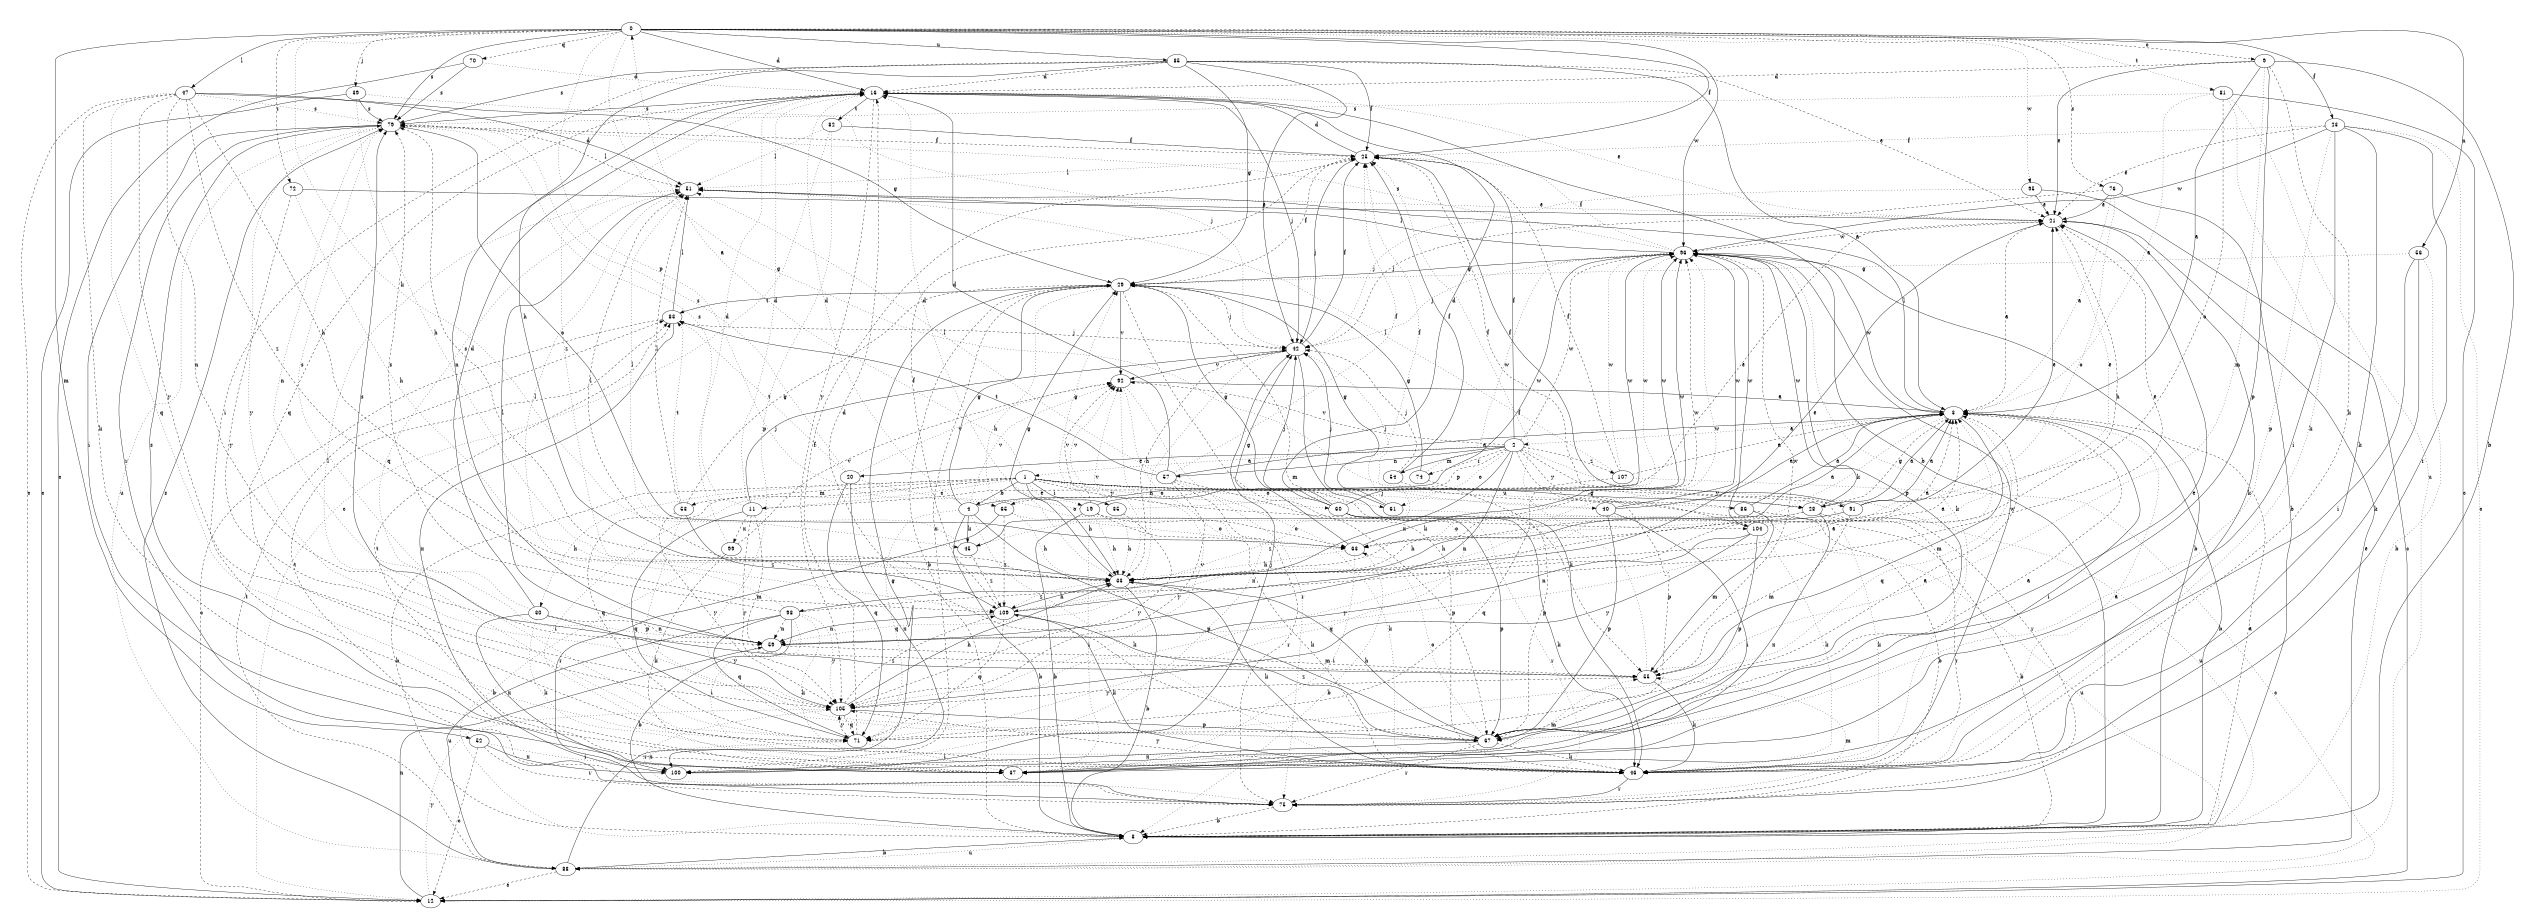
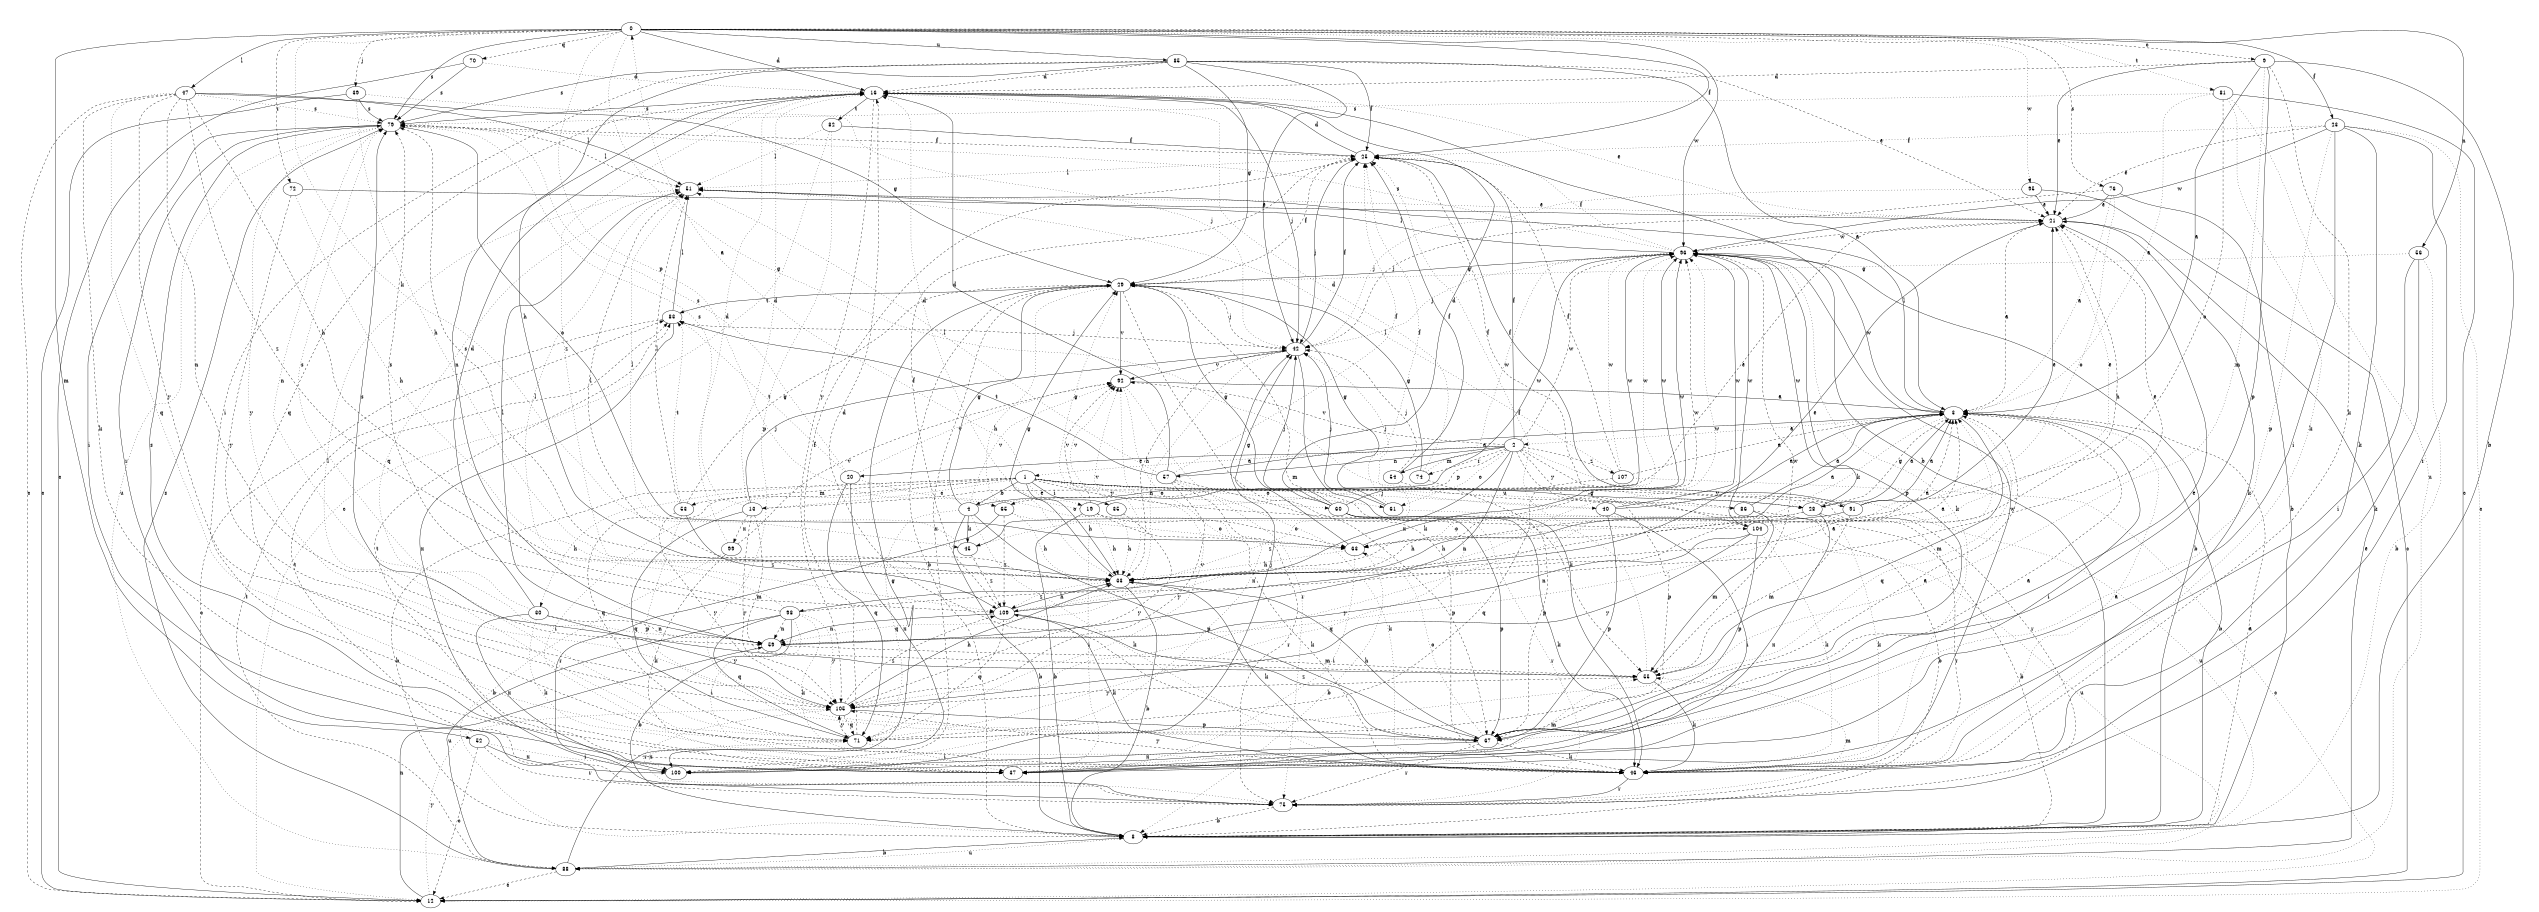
edge "47" -> "51": label "d" -> "l"
edge "4" -> "16": now "74" -> "16"
node "11": label "11" -> "13"
